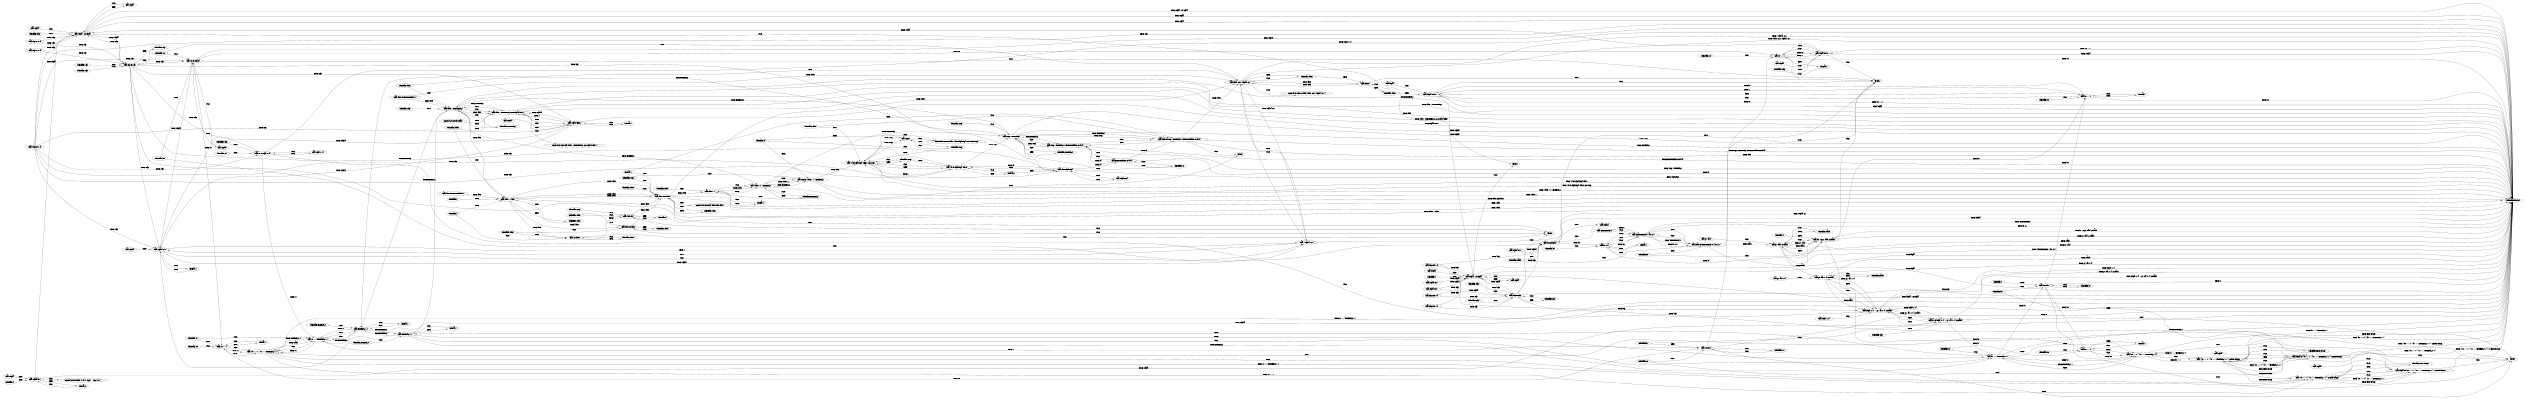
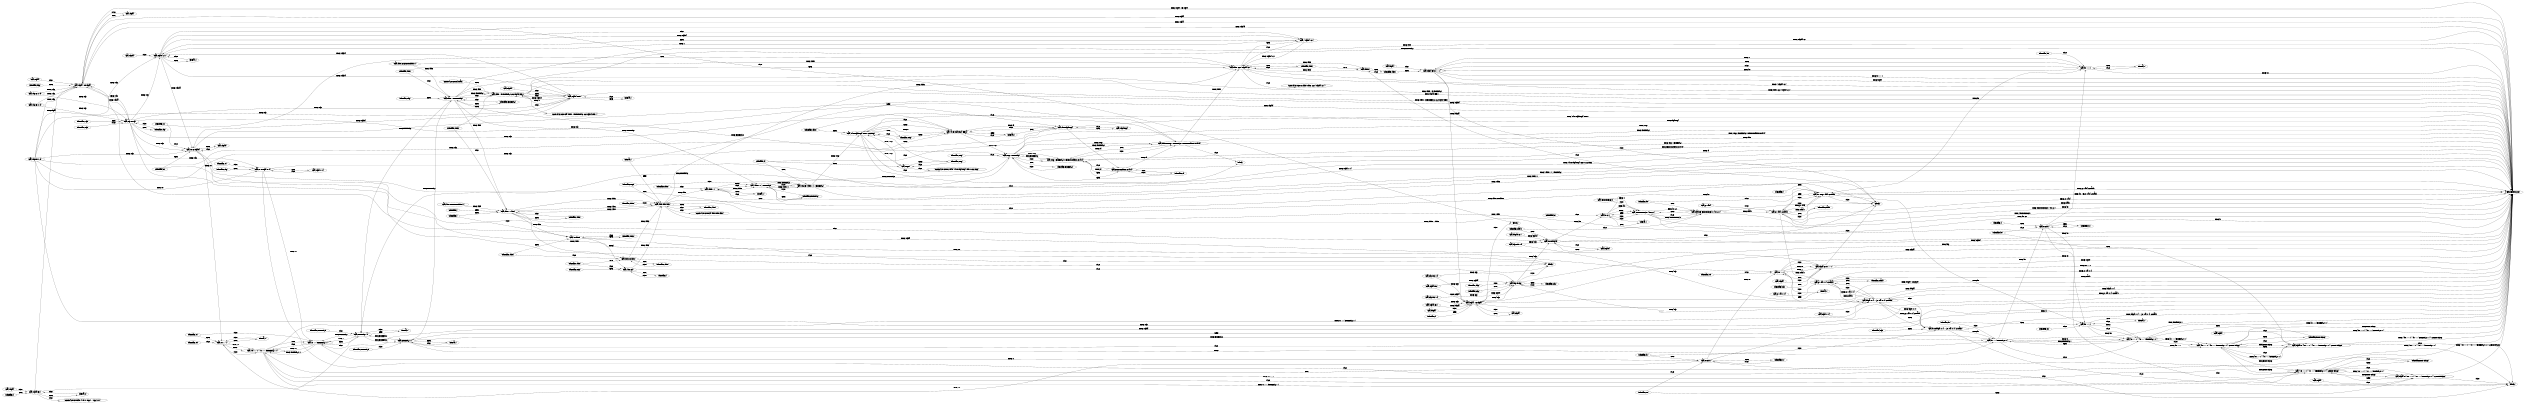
edge "(Call,ubits <= BN_BITS2 && udp[0] == 1)" -> "(Call,ubits <= BN_BITS2)": removed, label "CFG:"
edge "(Call,udp[0] == 1)" -> "(Call,u0 = udp[0])": added, label "DDG: udp[0]"
edge "(Call,udp = u->d)" -> "(Call,u1 = udp[i + 1])": label "DDG: udp" -> "DDG: u0"
edge "(Call,bdp = b->d)" -> "(Call,bdp[i] ^= cdp[i])": removed, label "DDG: bdp"
edge "(Call,(u0 >> 1) | (u1 << (BN_BITS2 - 1)))" -> "(Call,u1 << (BN_BITS2 - 1))": label "DDG: mask" -> "CFG: "
